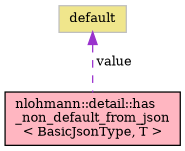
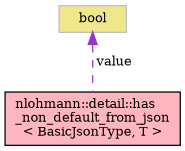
node "default": label "default" -> "bool"
